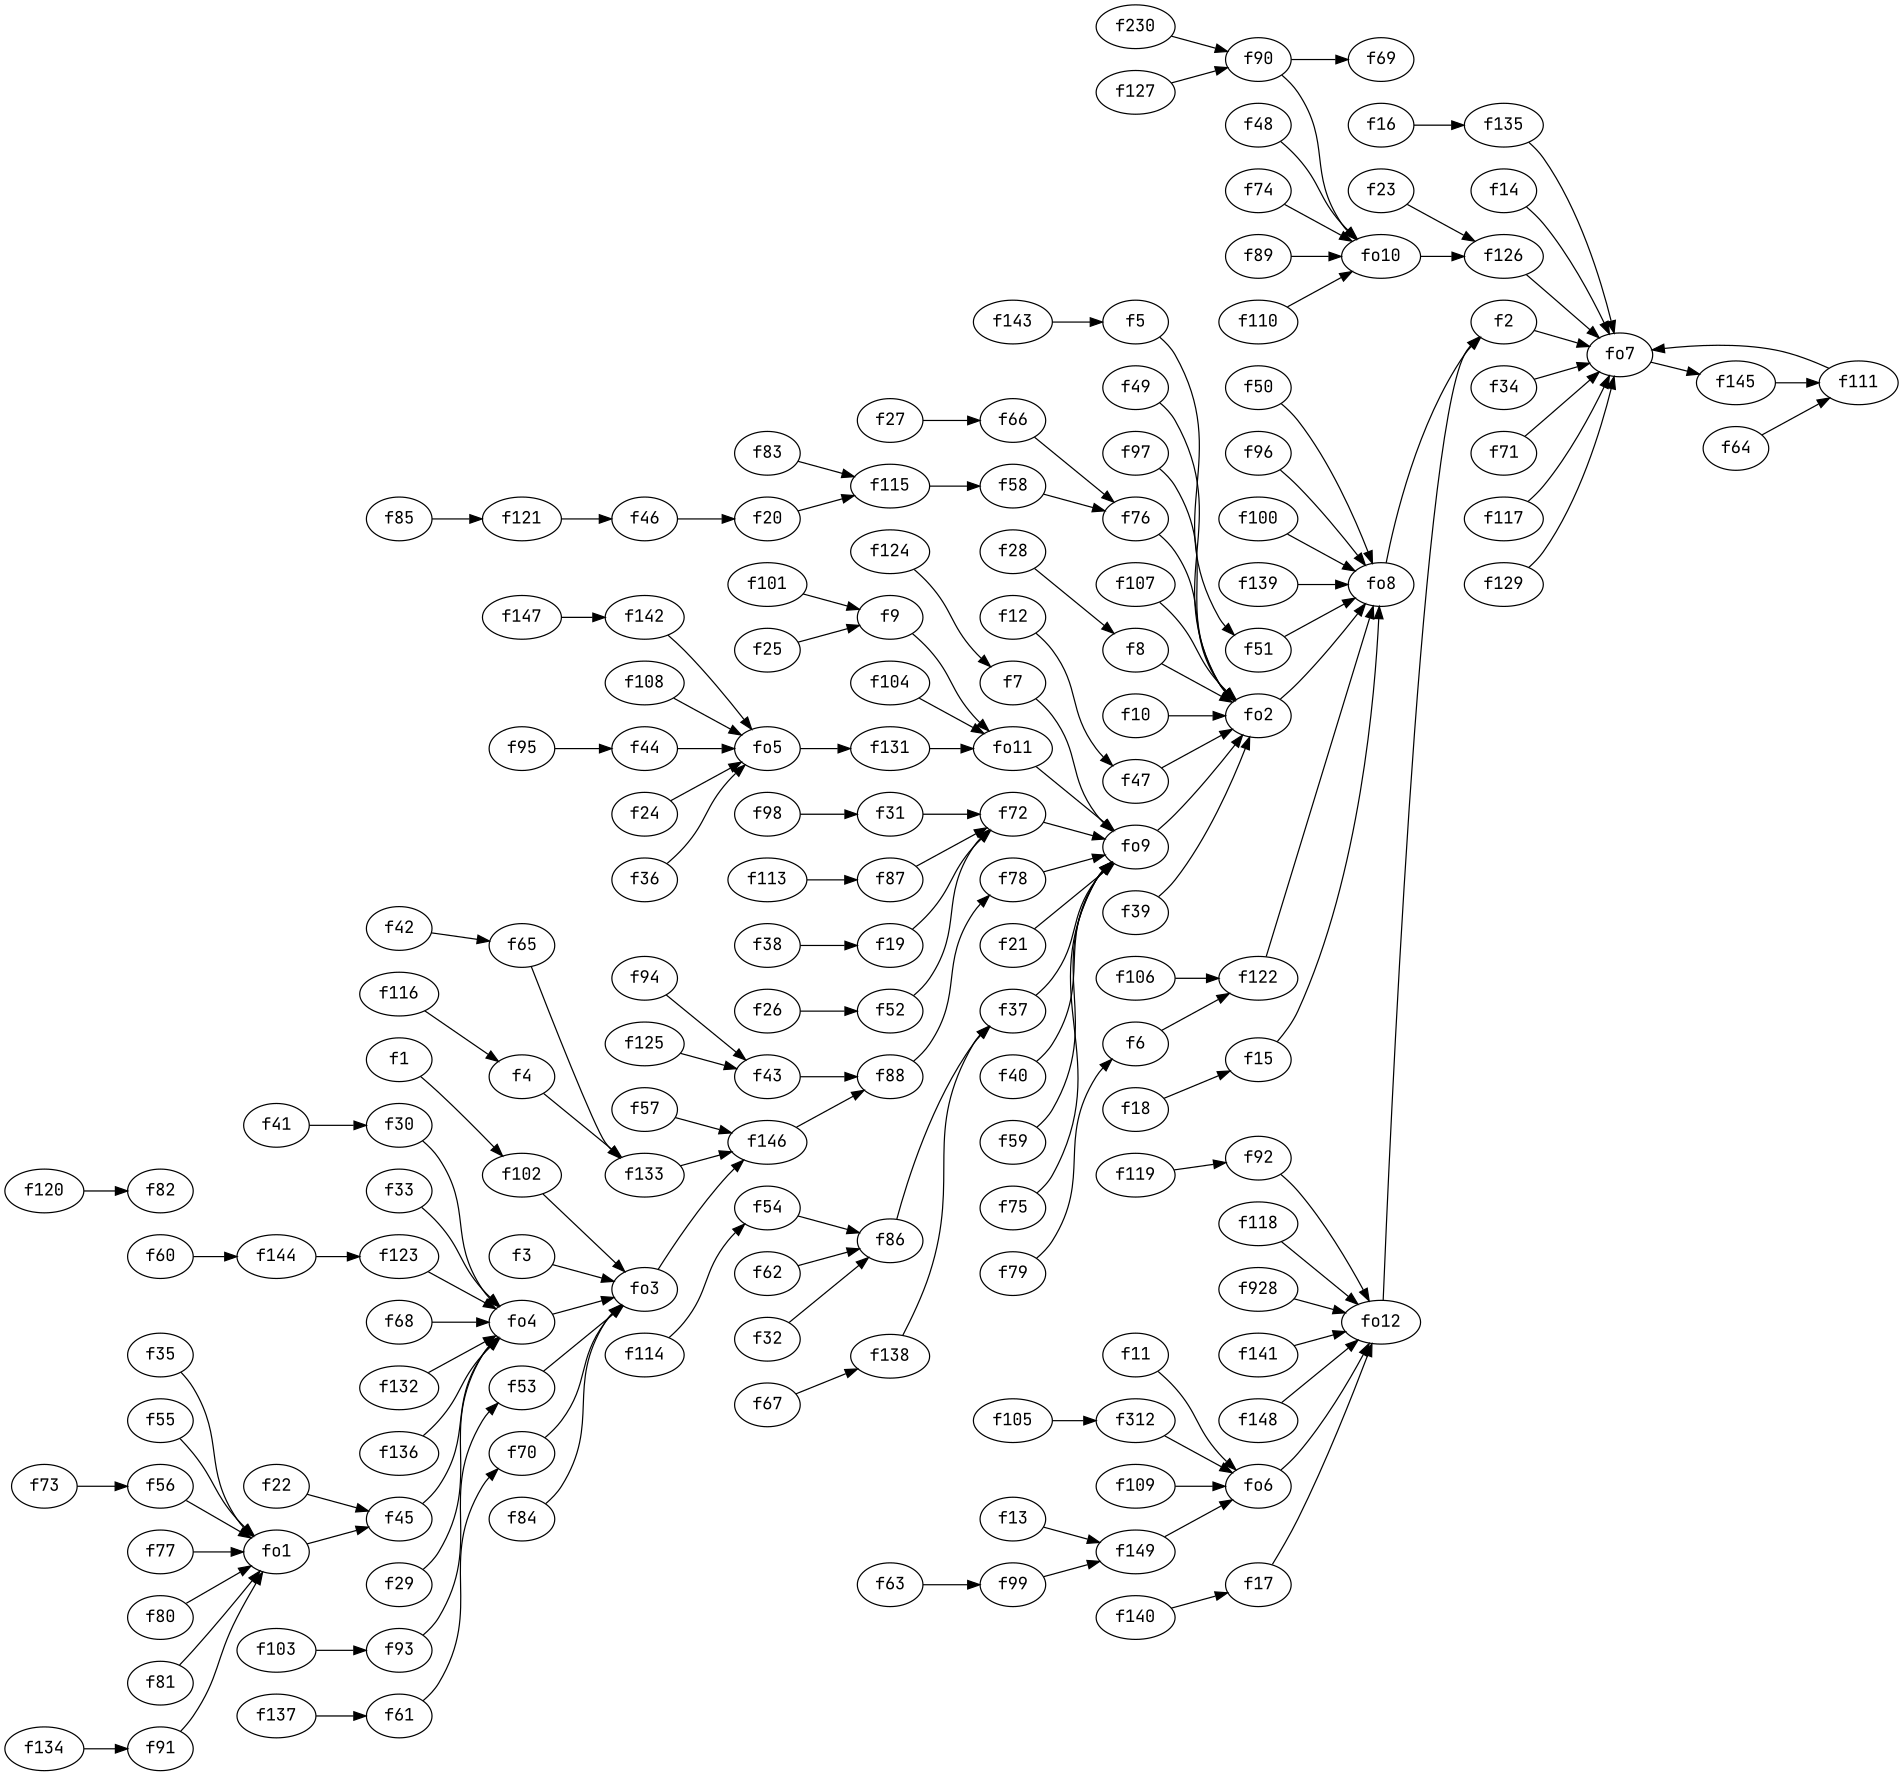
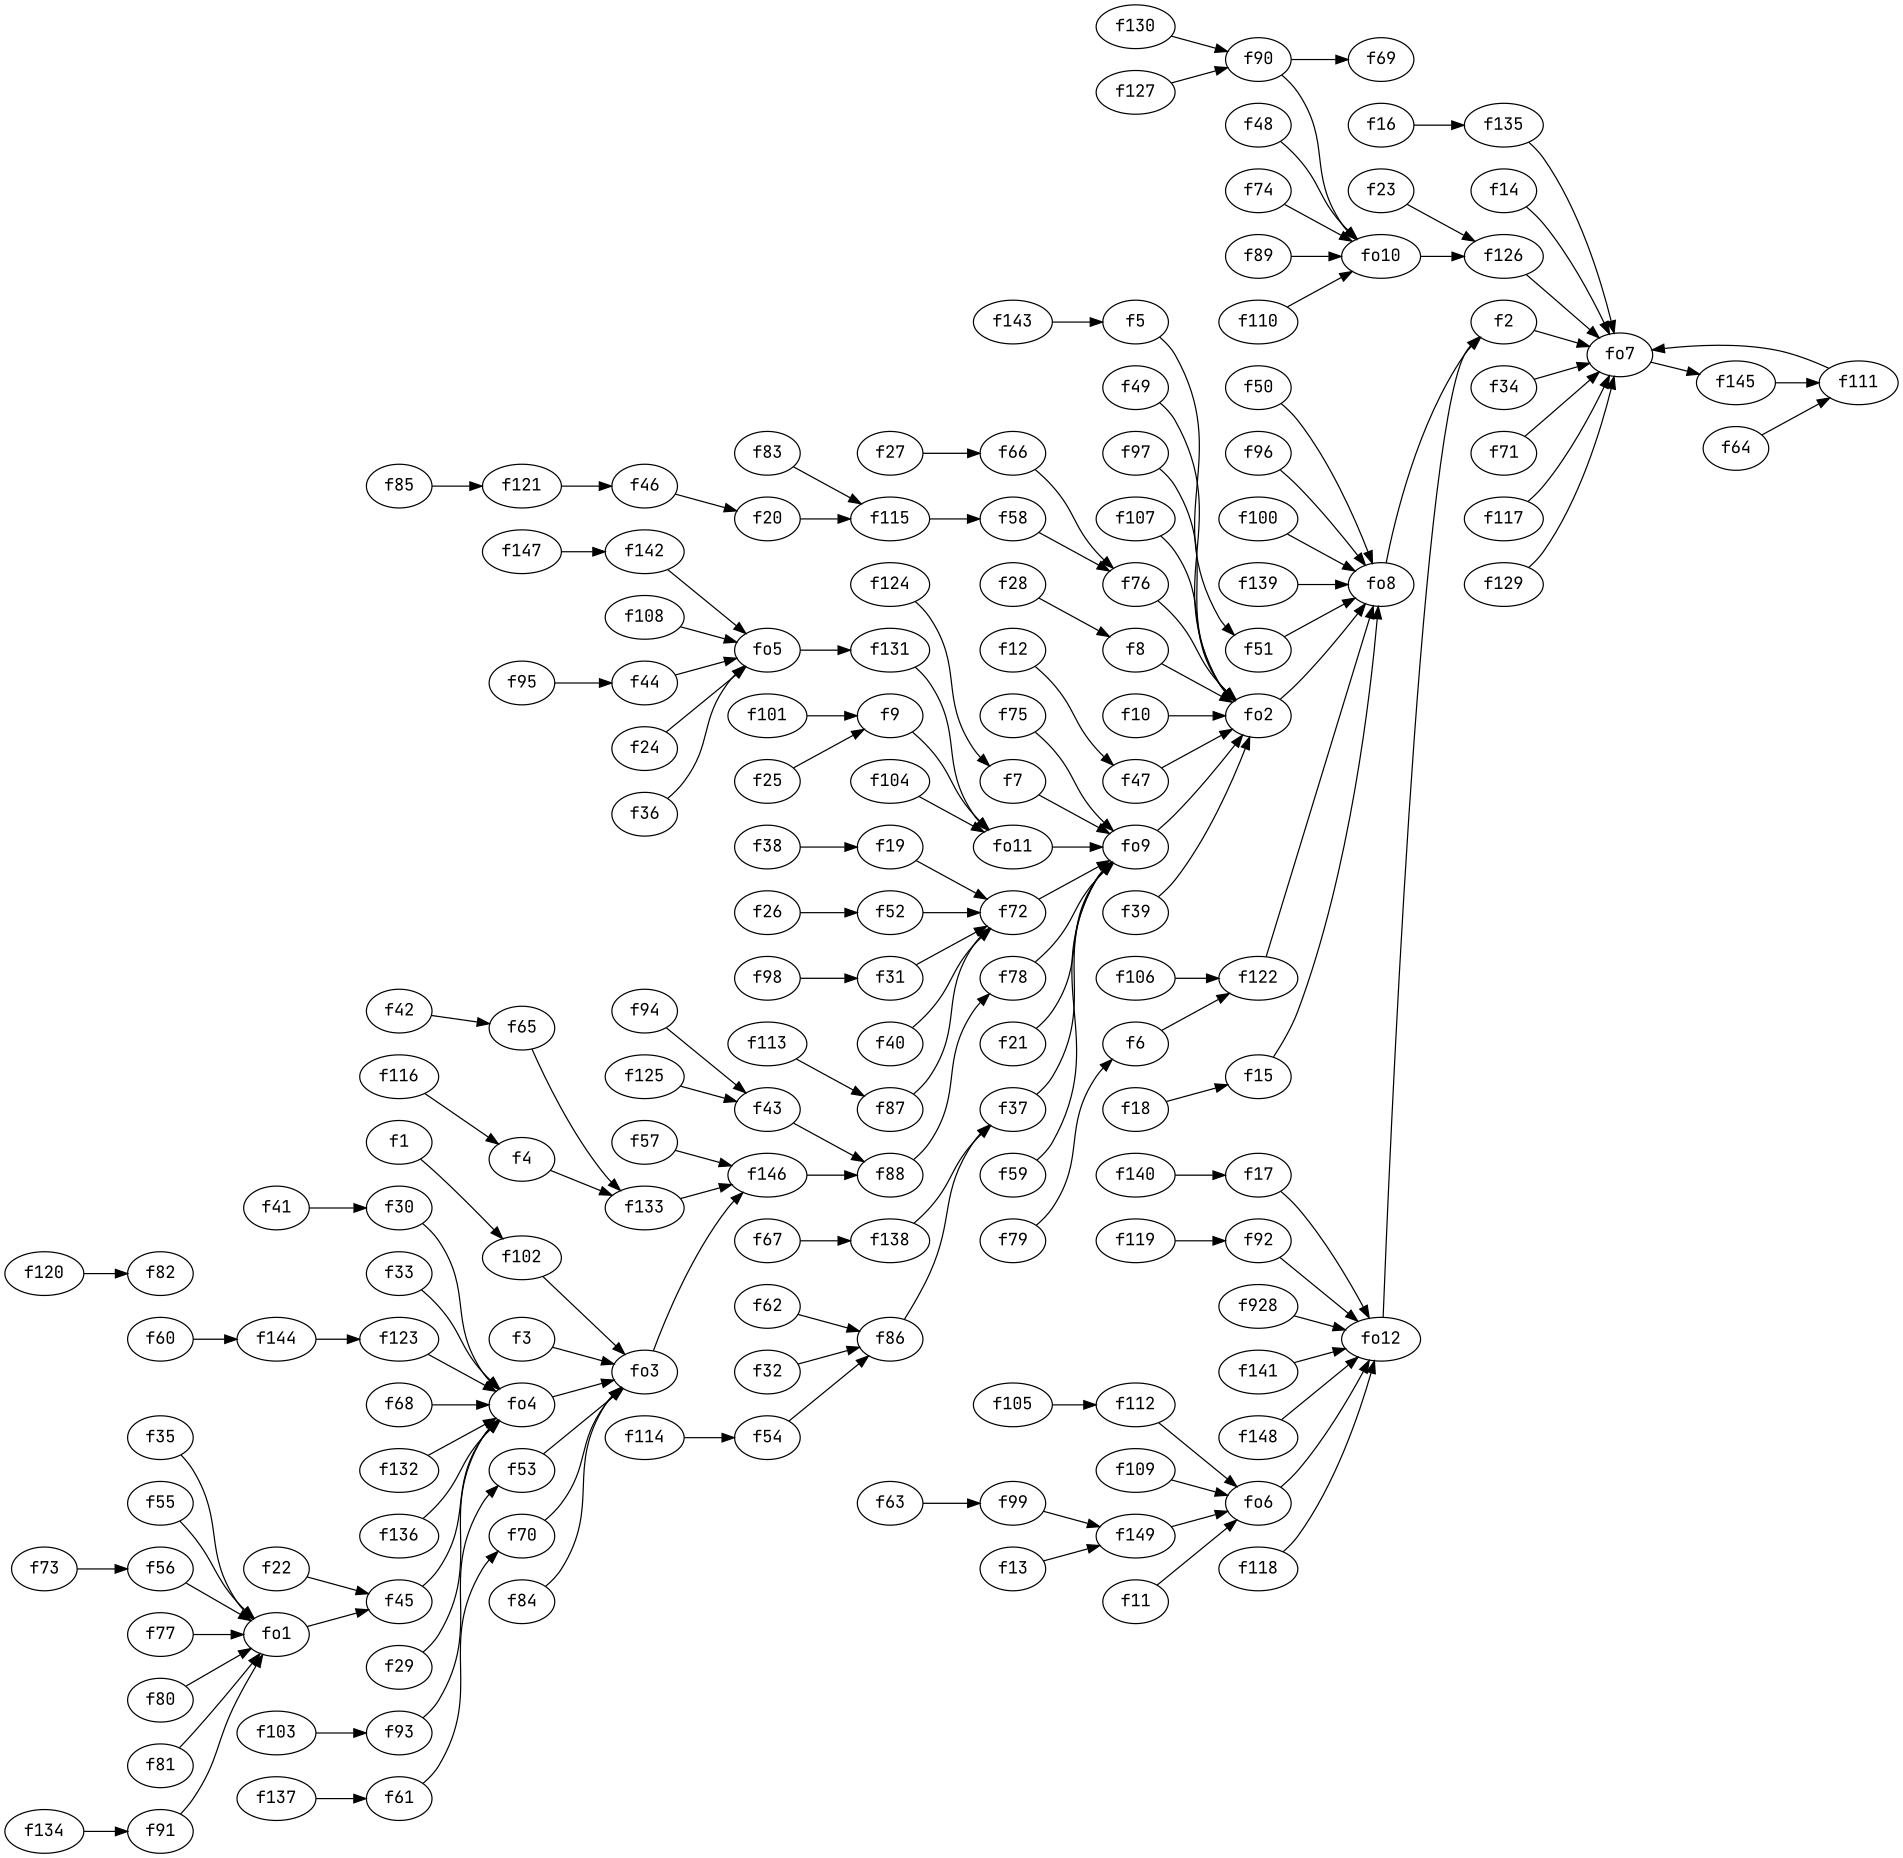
node "f230": label "f230" -> "f130"
edge "f40" -> "fo9": now "f40" -> "f72"
node "f312": label "f312" -> "f112"
